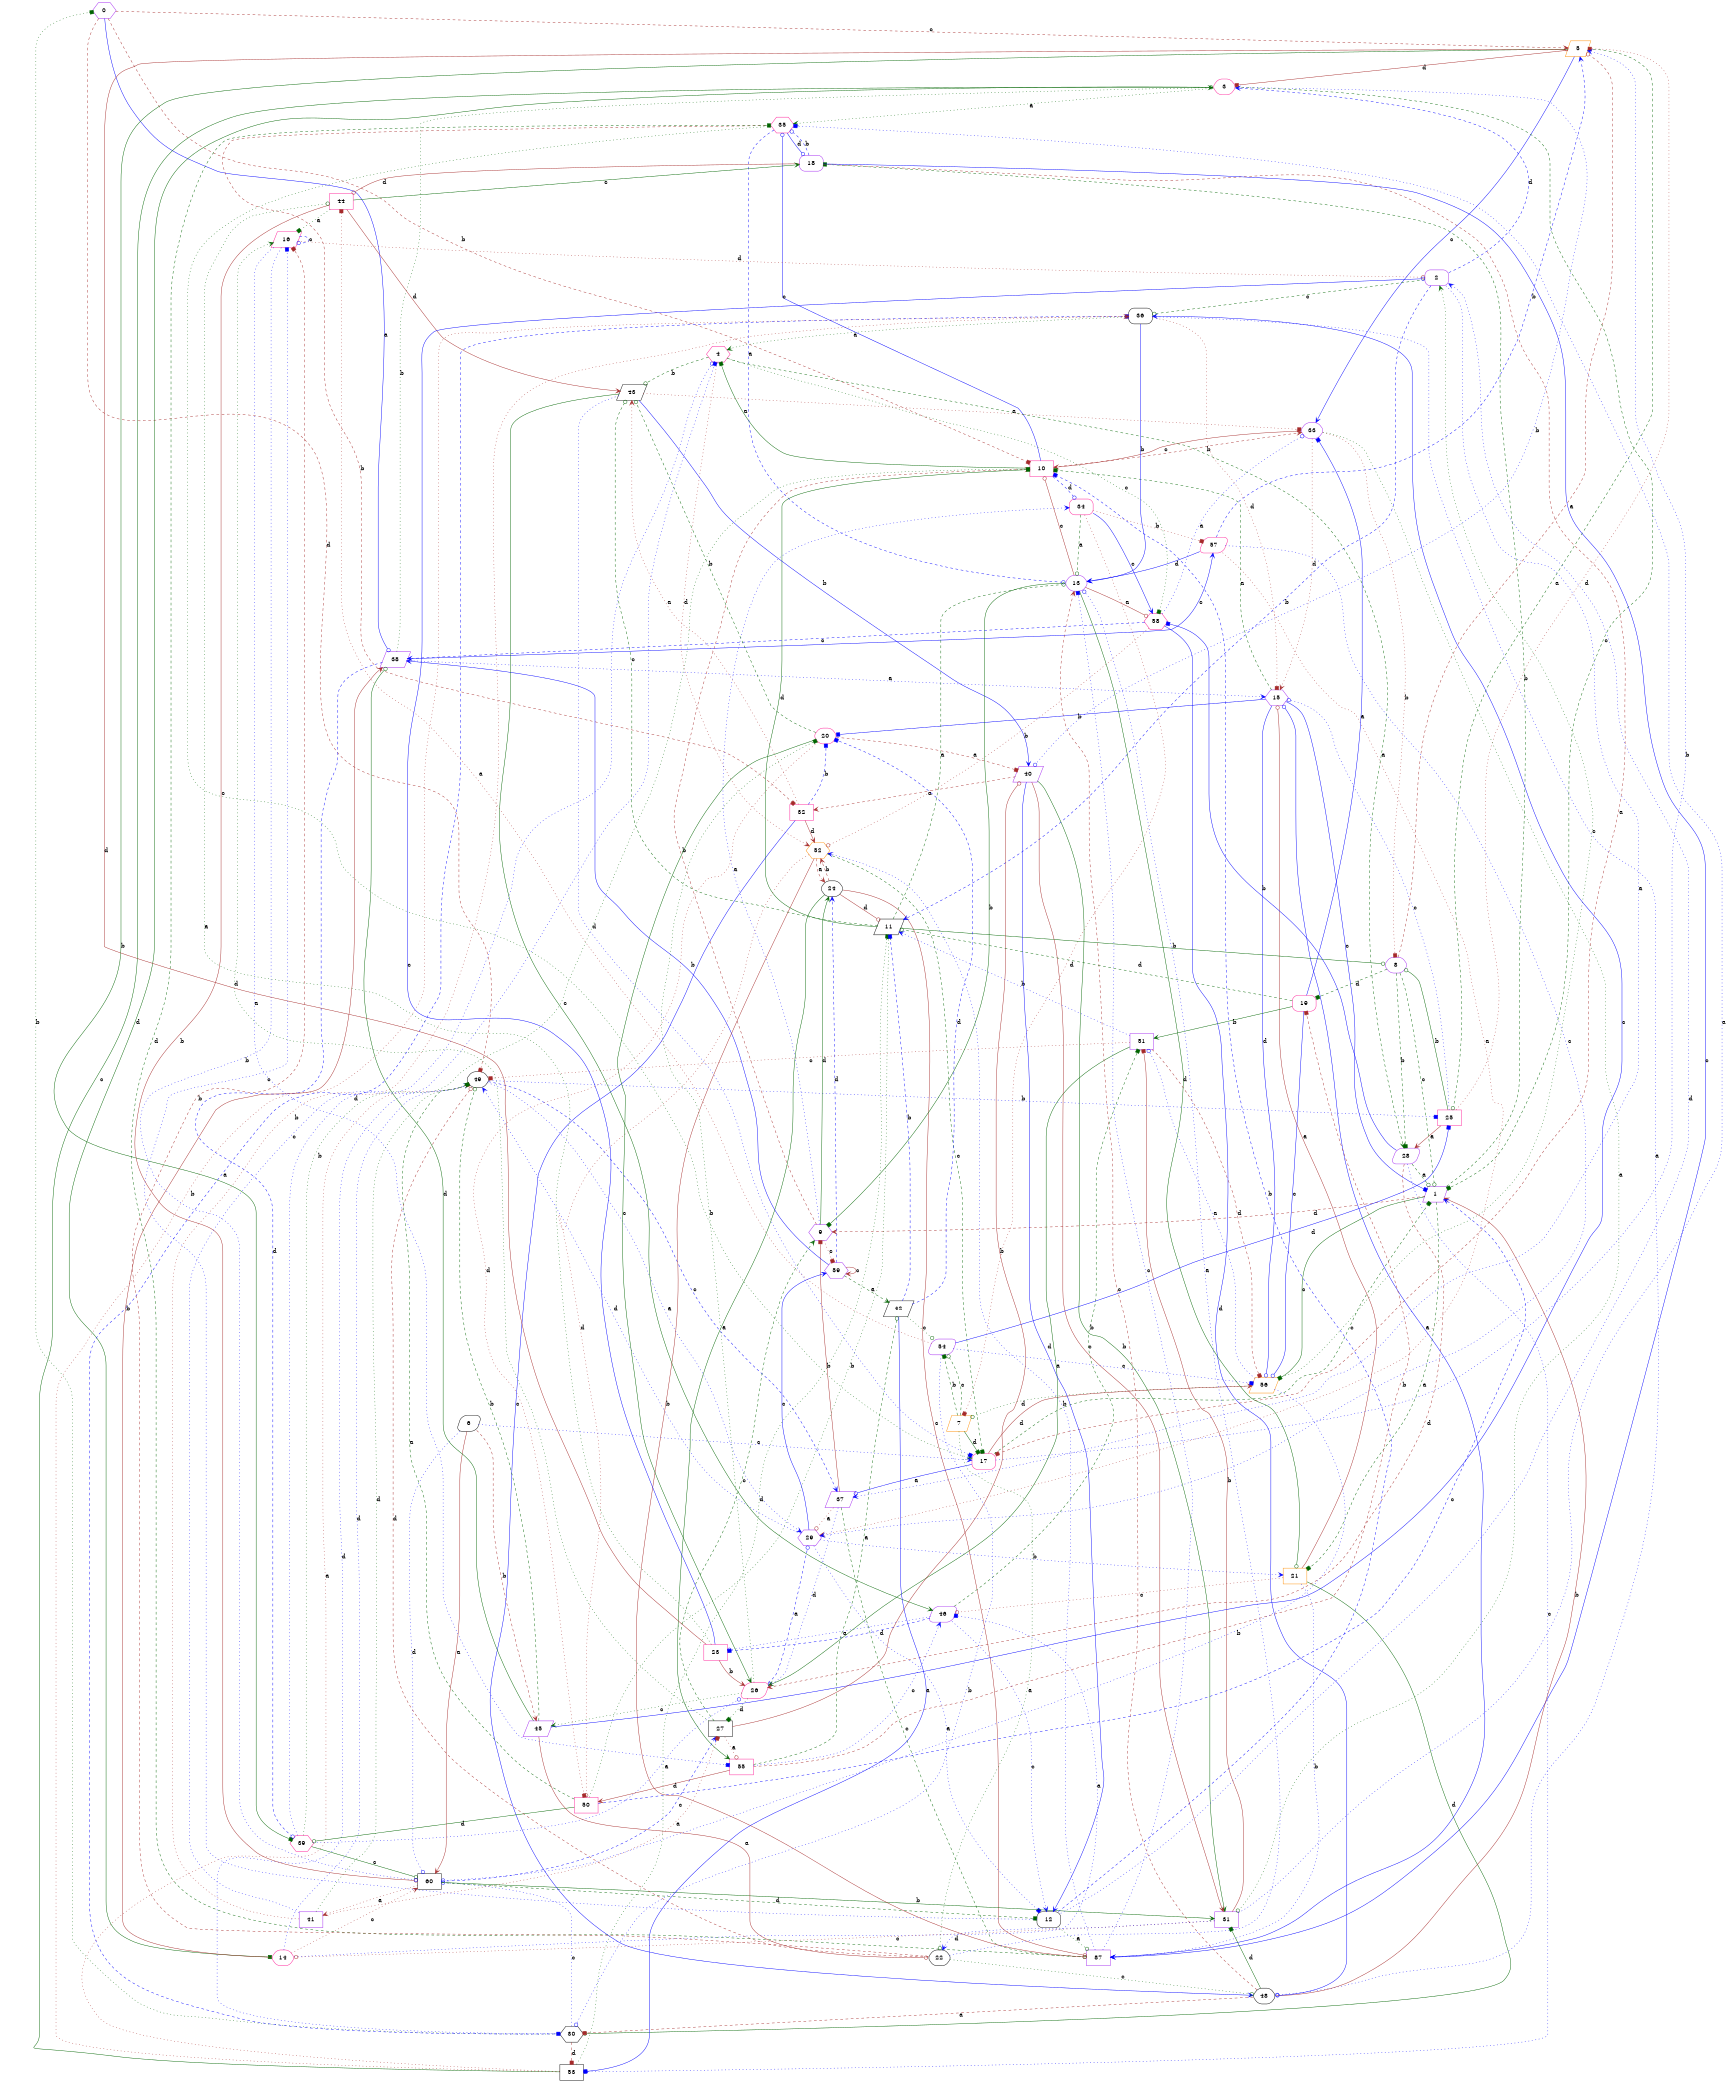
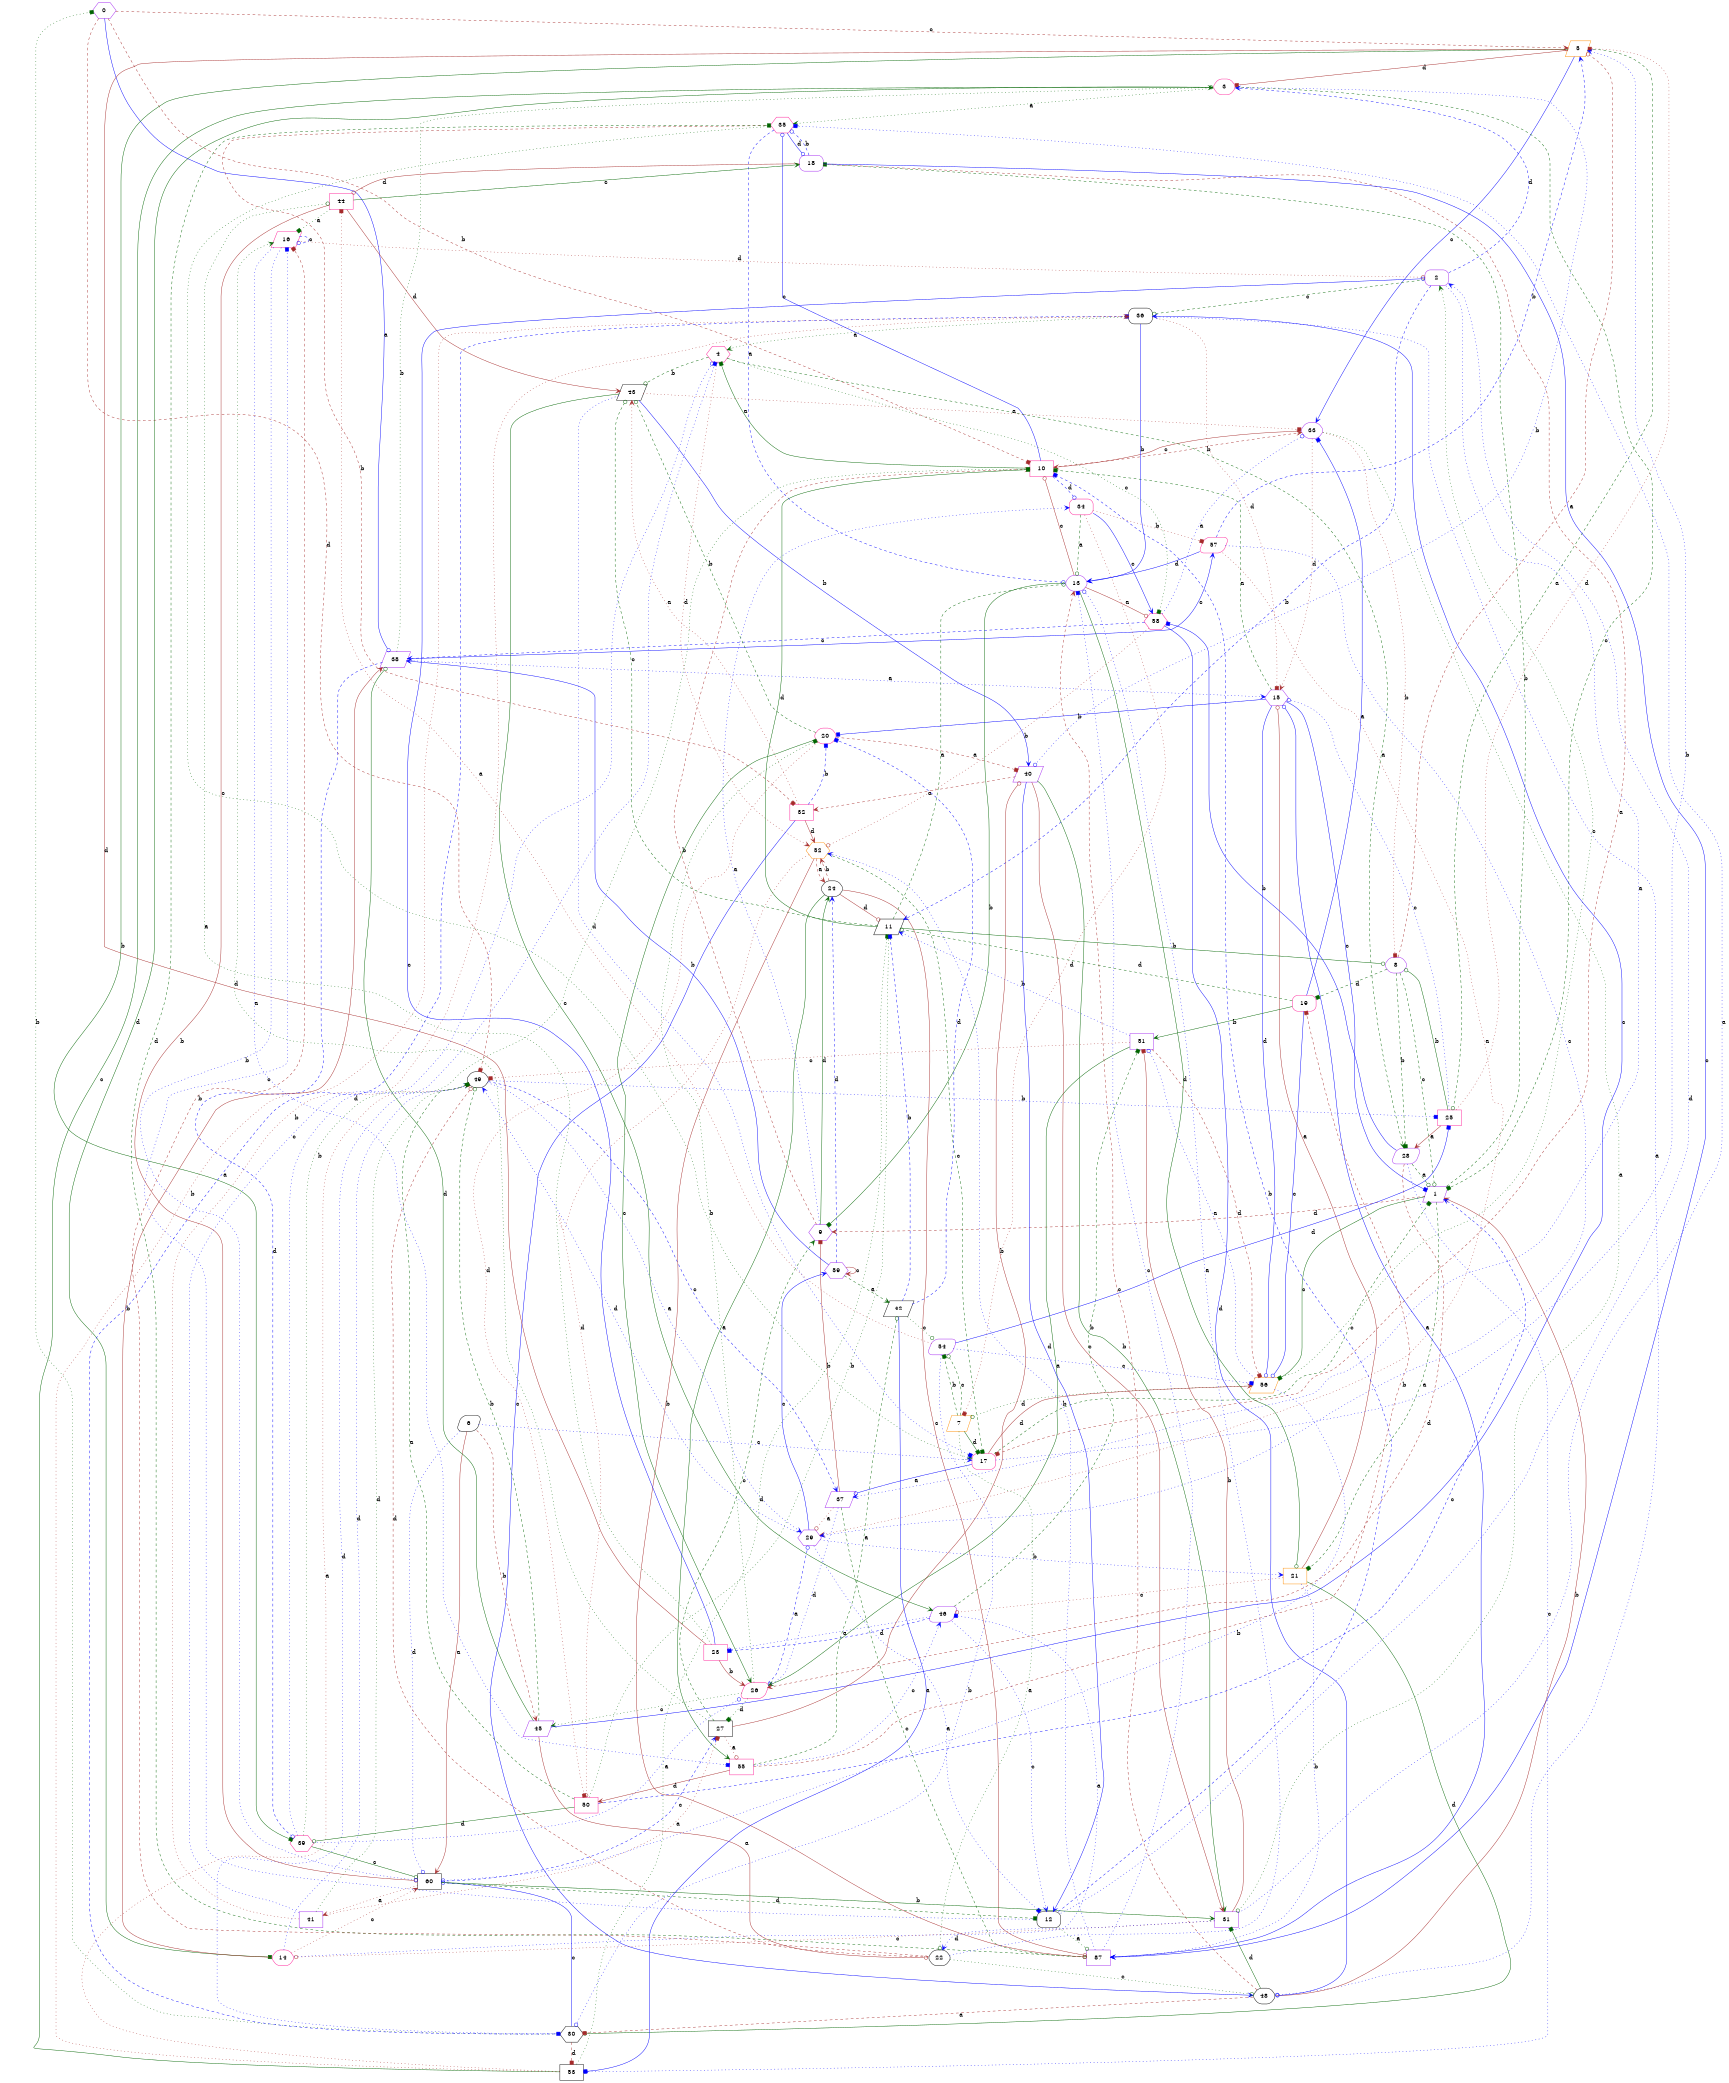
edge "9" -> "59": removed, label "c"
edge "30" -> "60": style dotted -> solid
